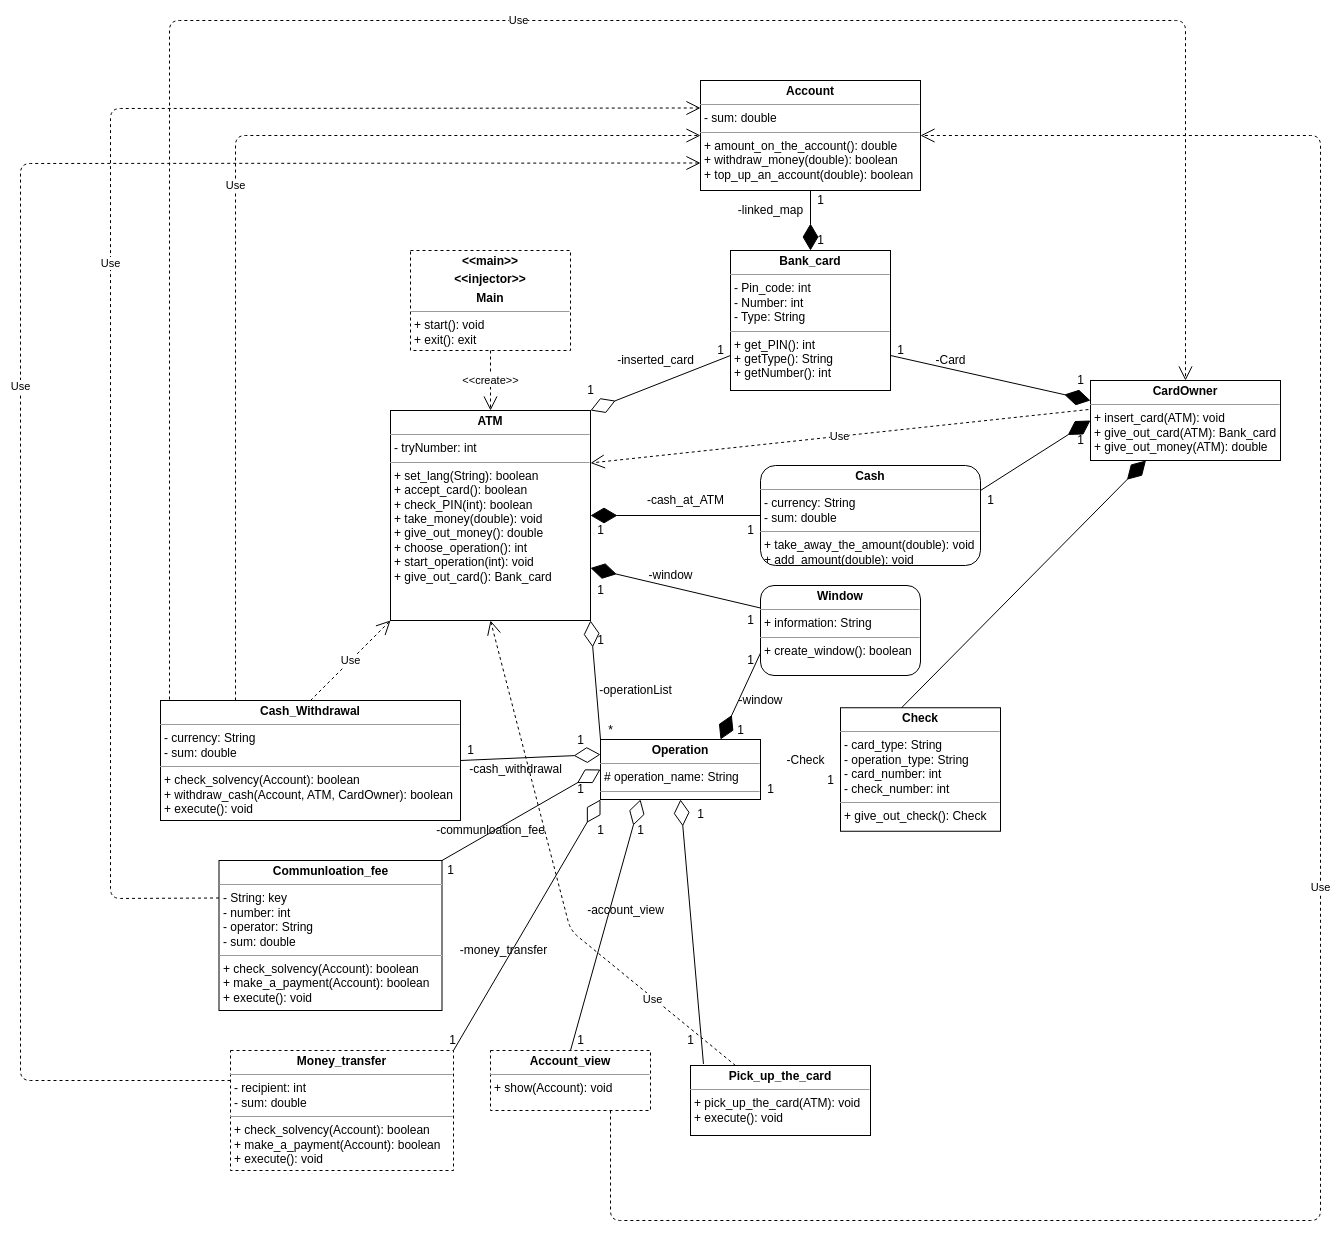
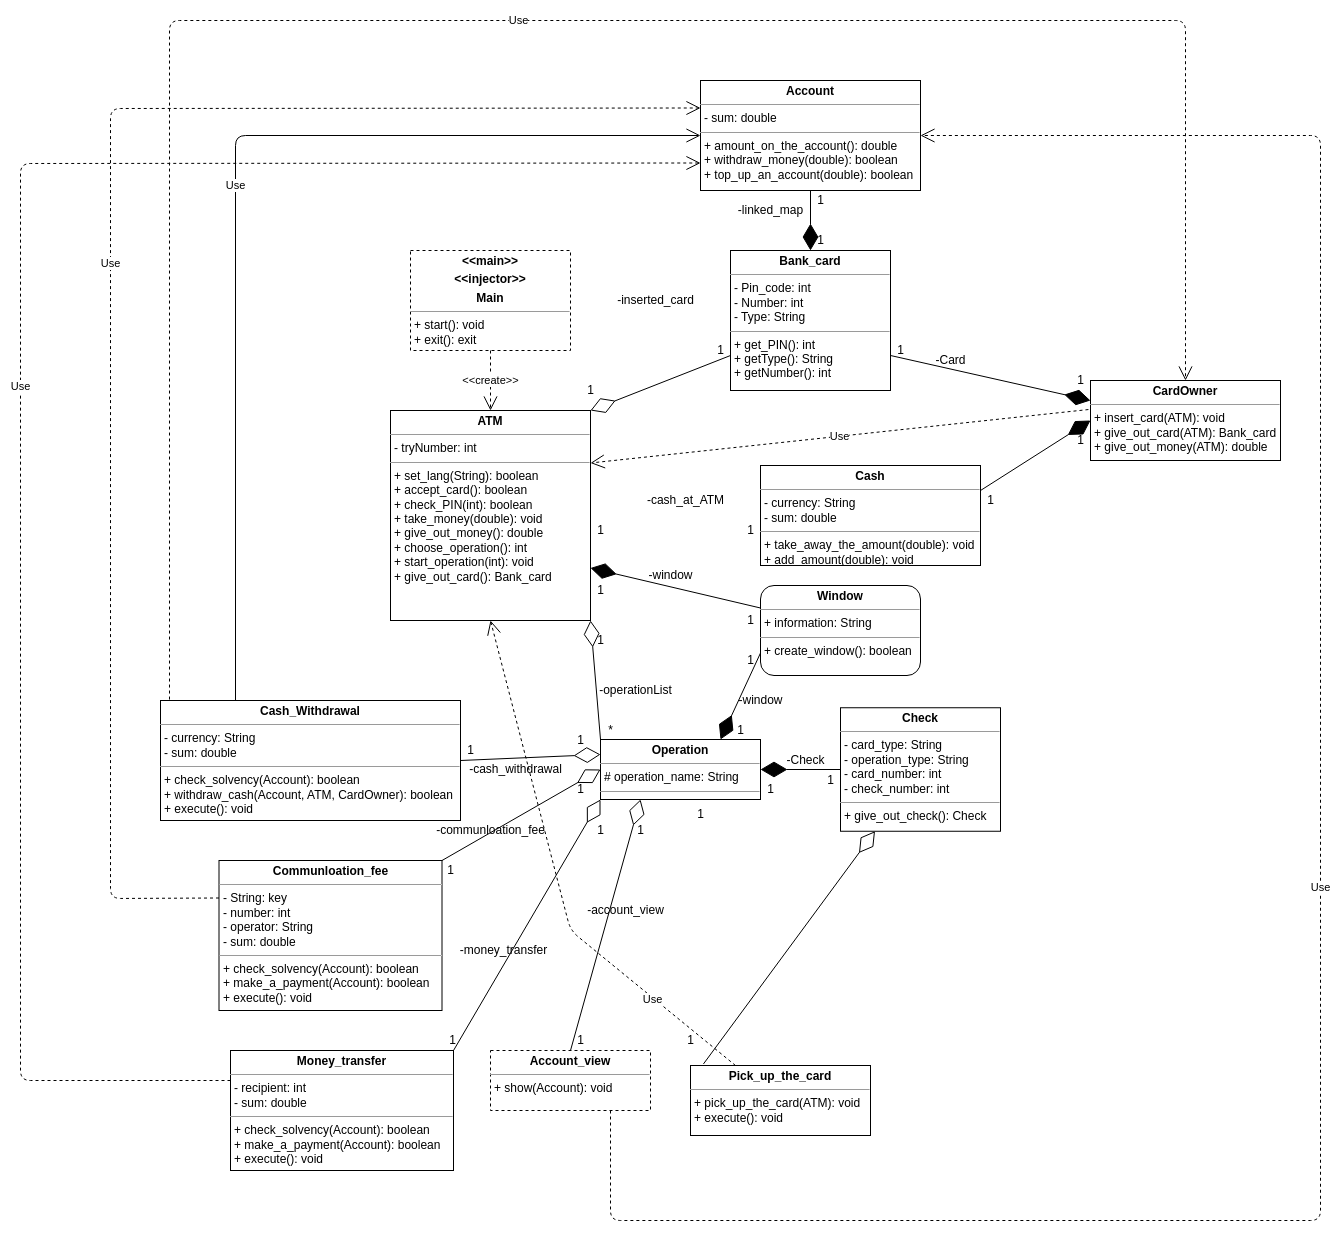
node "-inserted_card": moved (656, 361) -> (656, 301)
edge "Cash_Withdrawal - currency: String - sum: double + check_solvency(Account): boolean + withdraw_cash(Account, ATM, CardOwner): boolean + execute(): void" -> "Account - sum: double + amount_on_the_account(): double + withdraw_money(double): boolean + top_up_an_account(double): boolean": style dashed -> solid
edge "Cash - currency: String - sum: double + take_away_the_amount(double): void + add_amount(double): void" -> "ATM - tryNumber: int + set_lang(String): boolean + accept_card(): boolean + check_PIN(int): boolean + take_money(double): void + give_out_money(): double + choose_operation(): int + start_operation(int): void + give_out_card(): Bank_card": removed
node "Cash - currency: String - sum: double + take_away_the_amount(double): void + add_amount(double): void": shape rounded rectangle -> rectangle
edge "Check - card_type: String - operation_type: String - card_number: int - check_number: int + give_out_check(): Check" -> "CardOwner + insert_card(ATM): void + give_out_card(ATM): Bank_card + give_out_money(ATM): double": now "Check - card_type: String - operation_type: String - card_number: int - check_number: int + give_out_check(): Check" -> "Operation # operation_name: String"
edge "Cash_Withdrawal - currency: String - sum: double + check_solvency(Account): boolean + withdraw_cash(Account, ATM, CardOwner): boolean + execute(): void" -> "ATM - tryNumber: int + set_lang(String): boolean + accept_card(): boolean + check_PIN(int): boolean + take_money(double): void + give_out_money(): double + choose_operation(): int + start_operation(int): void + give_out_card(): Bank_card": removed, label "Use"
edge "Pick_up_the_card + pick_up_the_card(ATM): void + execute(): void" -> "Operation # operation_name: String": now "Pick_up_the_card + pick_up_the_card(ATM): void + execute(): void" -> "Check - card_type: String - operation_type: String - card_number: int - check_number: int + give_out_check(): Check"
node "Money_transfer - recipient: int - sum: double + check_solvency(Account): boolean + make_a_payment(Account): boolean + execute(): void": style dashed -> solid
